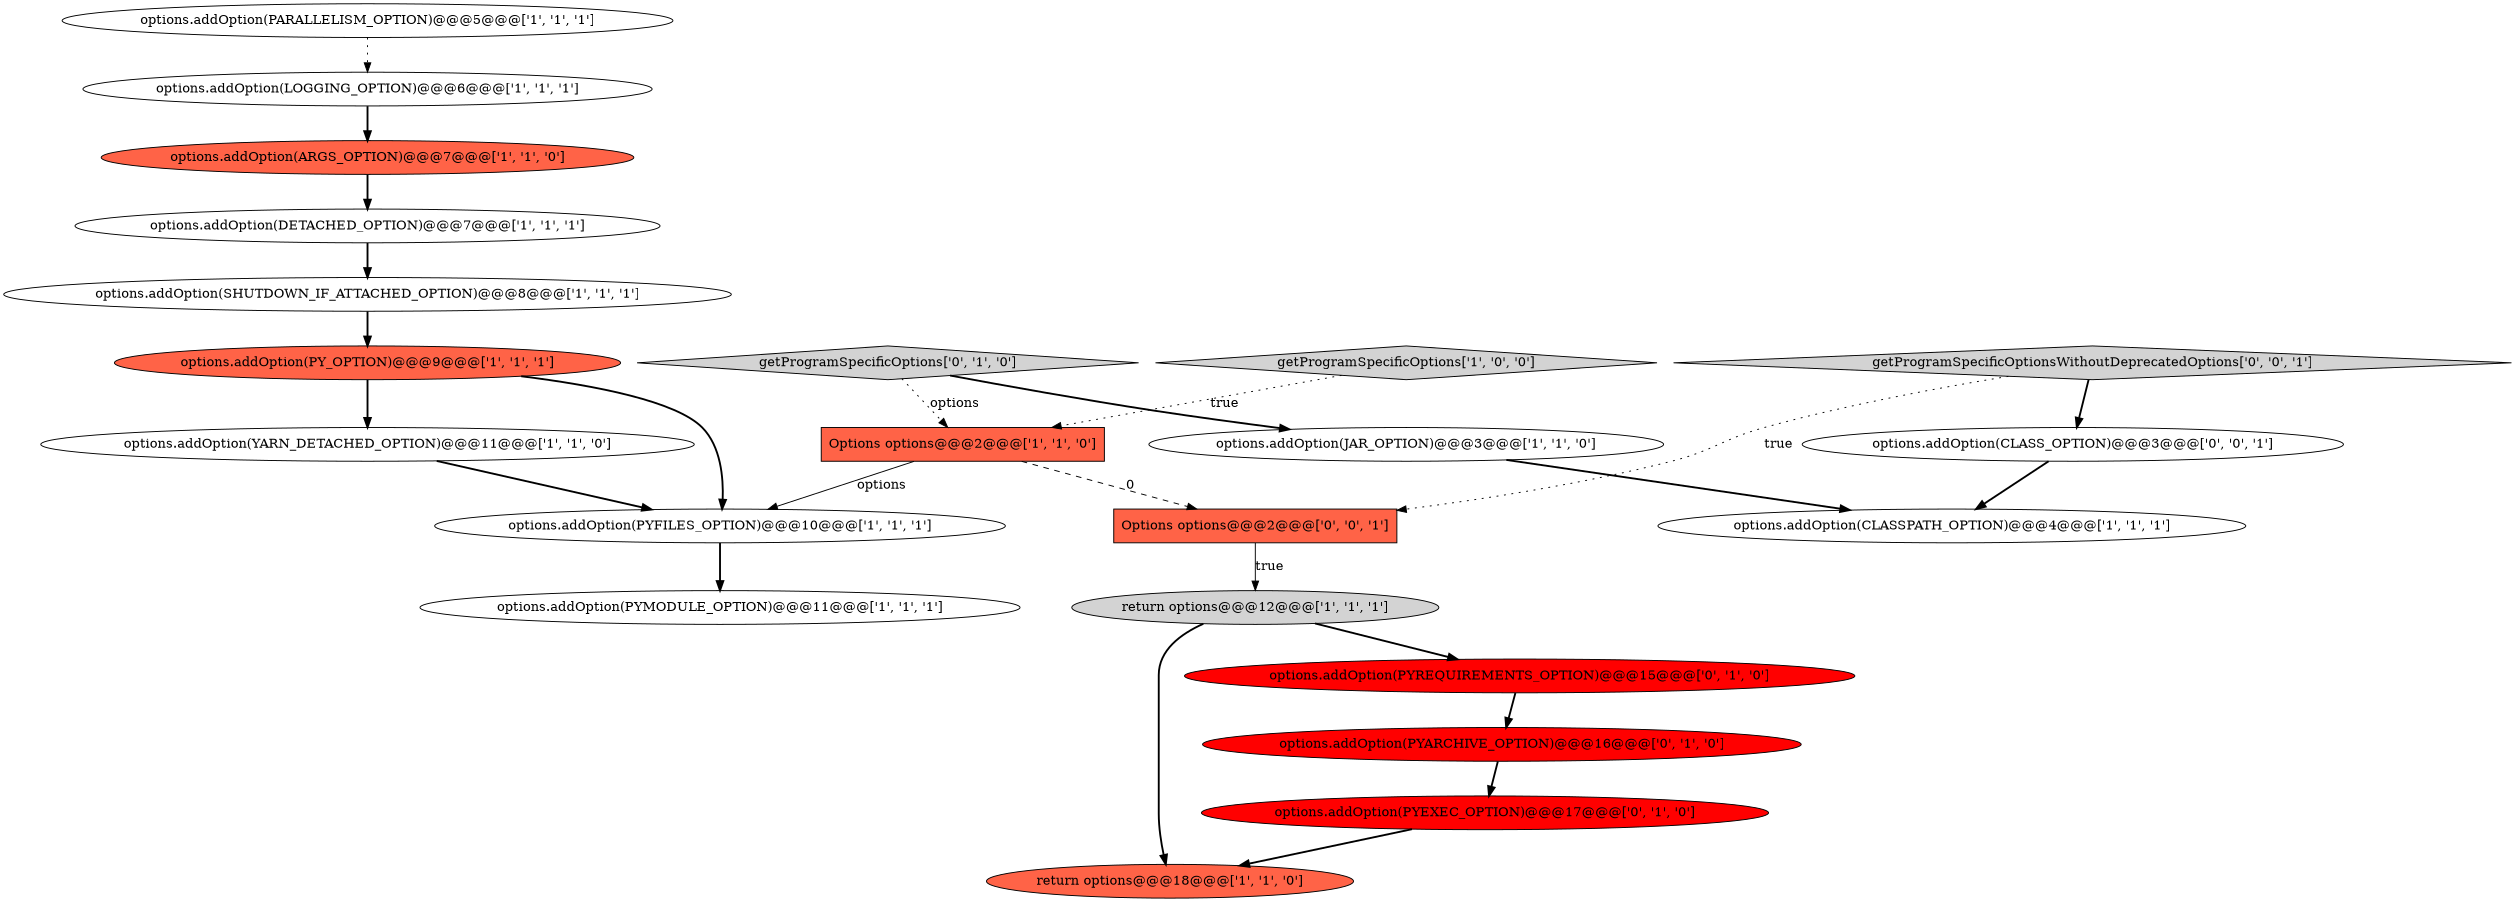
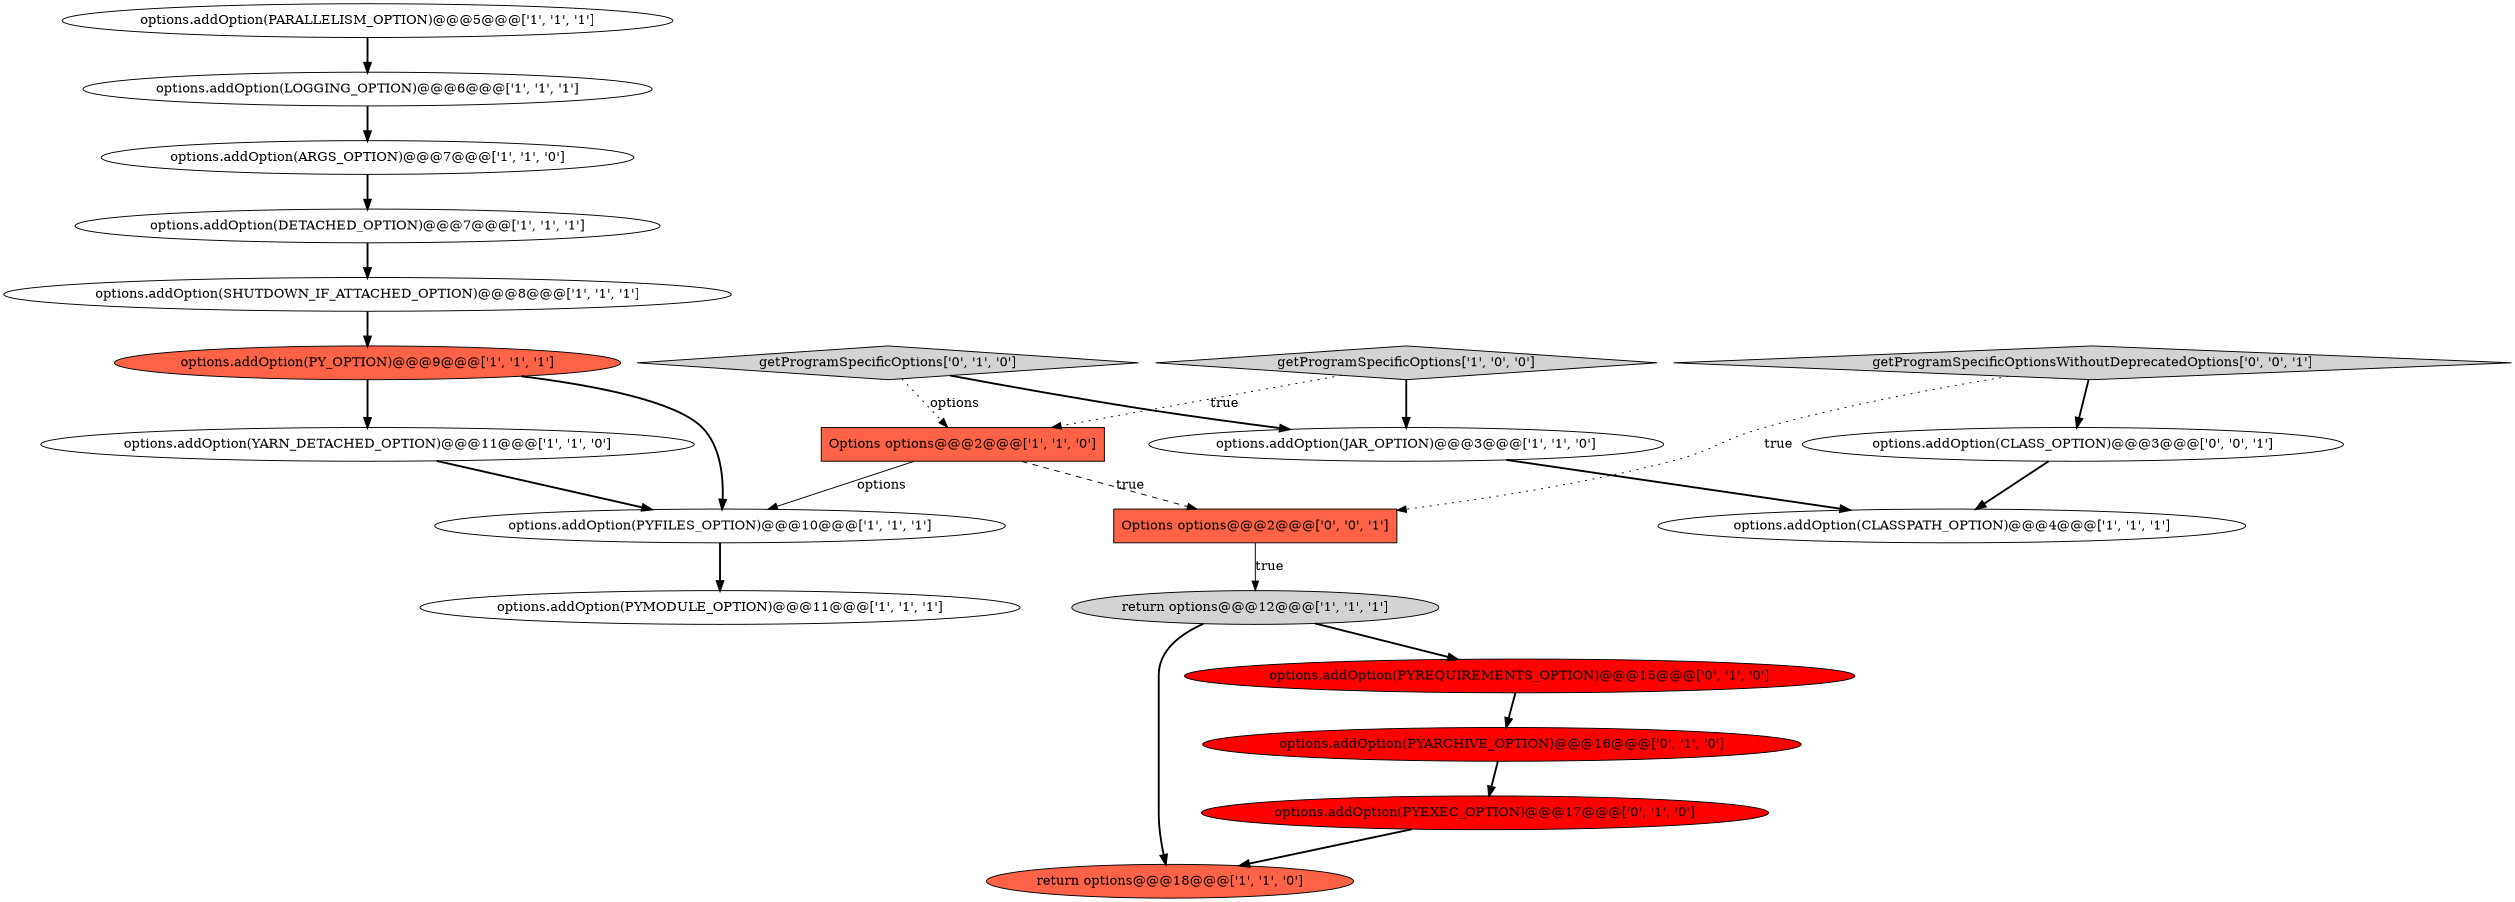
edge "options.addOption(PARALLELISM_OPTION)@@@5@@@['1', '1', '1']" -> "options.addOption(LOGGING_OPTION)@@@6@@@['1', '1', '1']": style dotted -> bold
node "options.addOption(ARGS_OPTION)@@@7@@@['1', '1', '0']": fillcolor tomato -> white
edge "getProgramSpecificOptions['1', '0', '0']" -> "options.addOption(JAR_OPTION)@@@3@@@['1', '1', '0']": added
edge "Options options@@@2@@@['1', '1', '0']" -> "Options options@@@2@@@['0', '0', '1']": label "0" -> "true"
